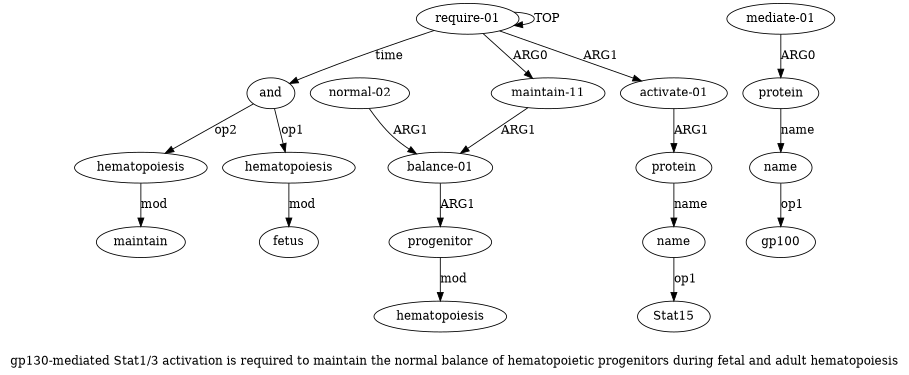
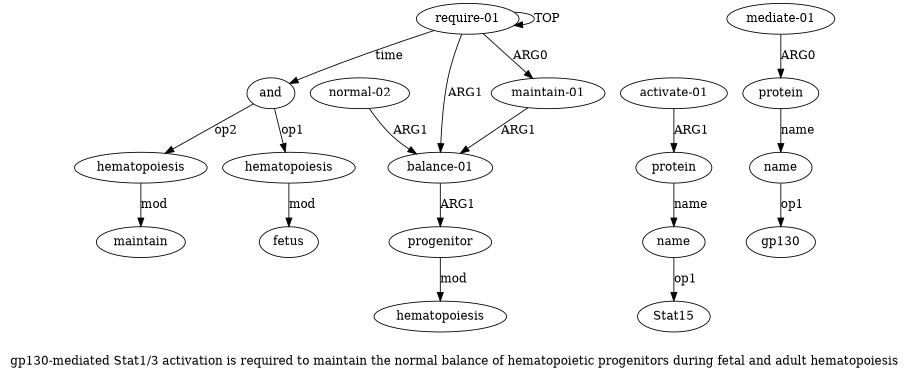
edge "require-01" -> "activate-01": now "require-01" -> "balance-01"
node "maintain-11": label "maintain-11" -> "maintain-01"
node "gp100": label "gp100" -> "gp130"
